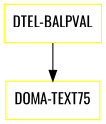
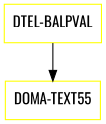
node "DOMA-TEXT75": label "DOMA-TEXT75" -> "DOMA-TEXT55"
